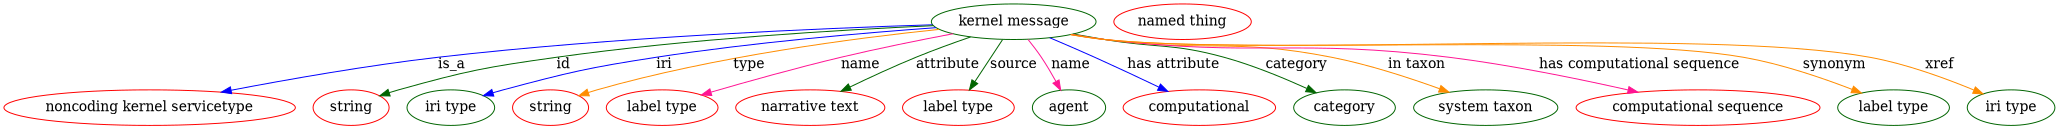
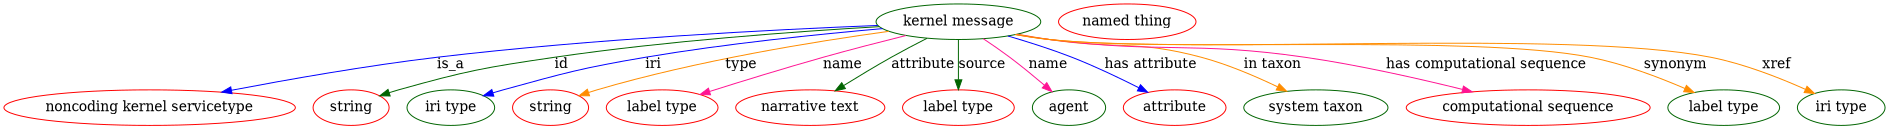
node "computational": label "computational" -> "attribute"
node "category": removed
